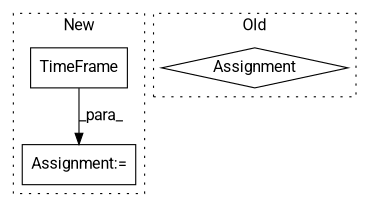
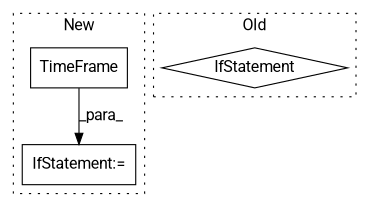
node "Assignment": label "Assignment" -> "IfStatement"
node "Assignment:=": label "Assignment:=" -> "IfStatement:="
